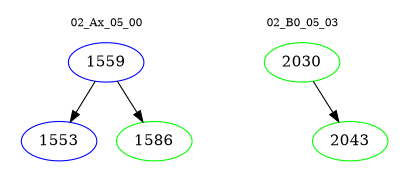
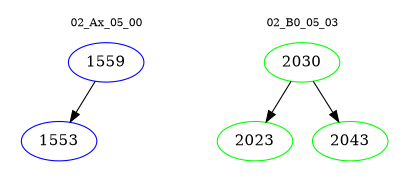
node "1586": removed
node "2023": added
